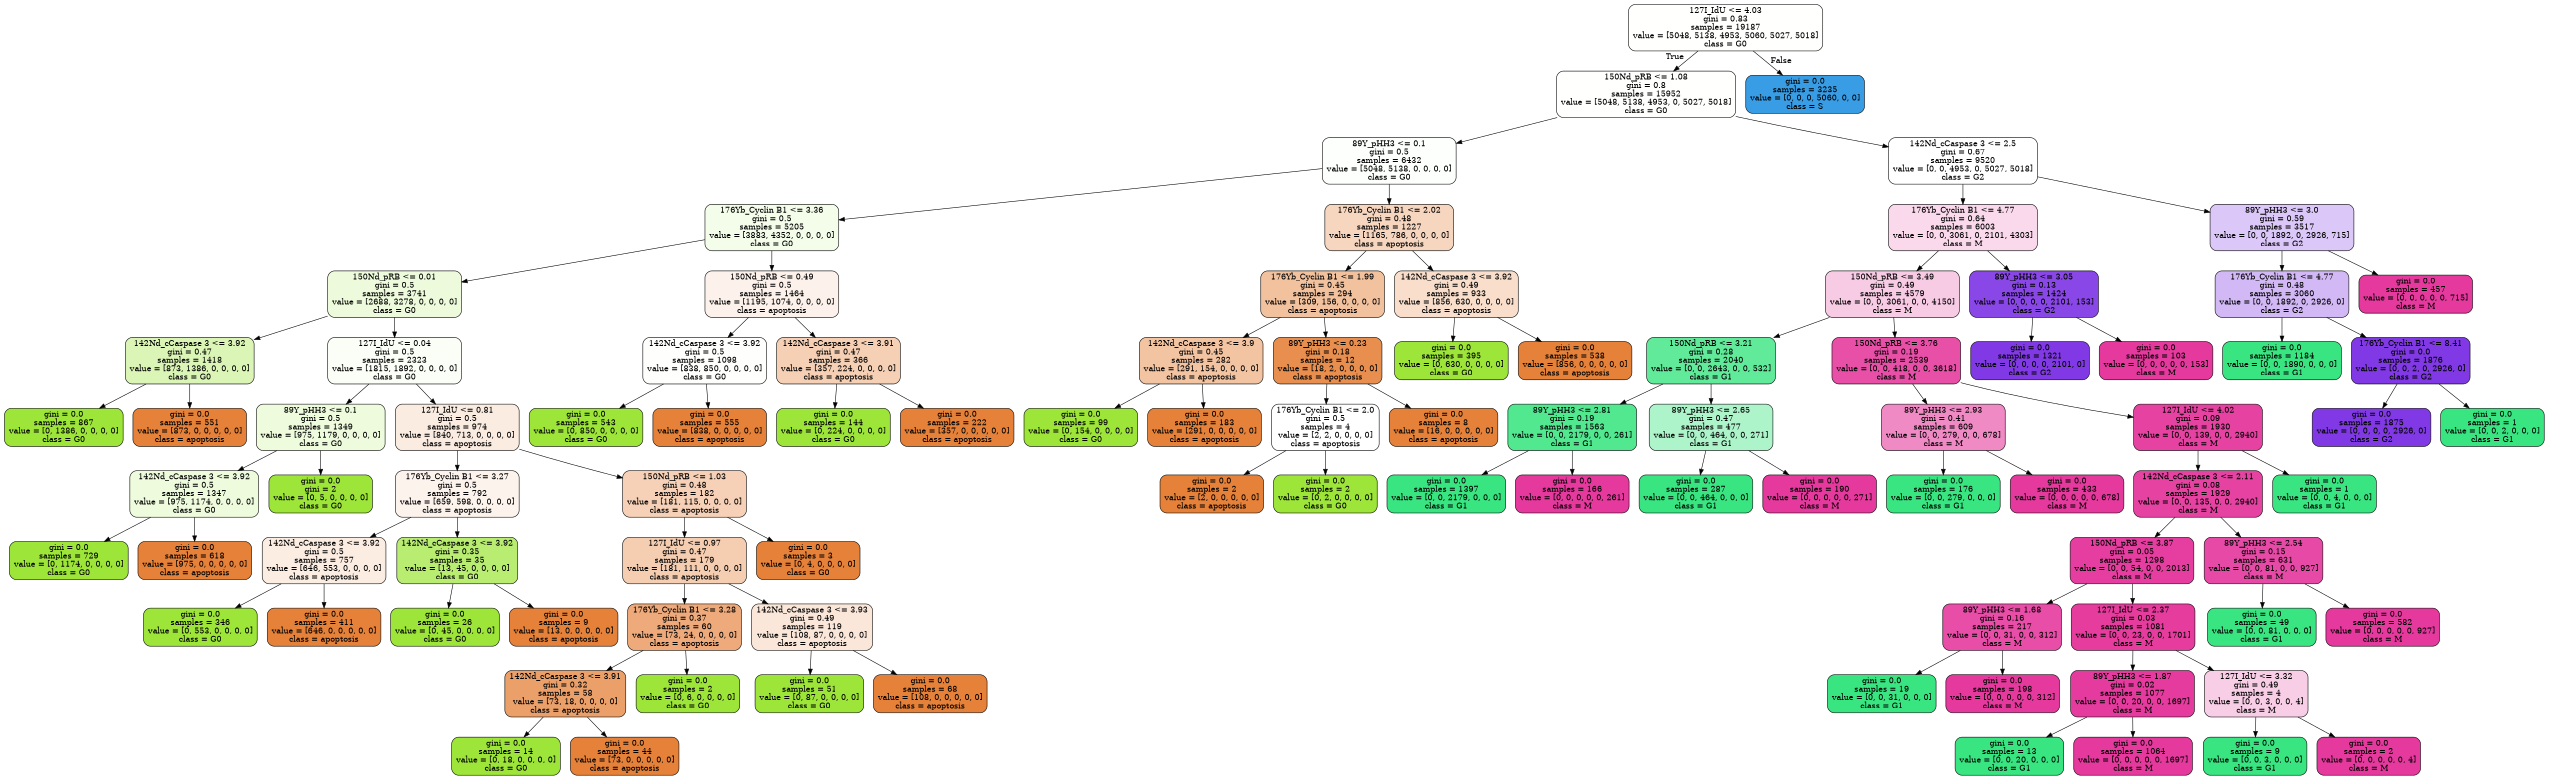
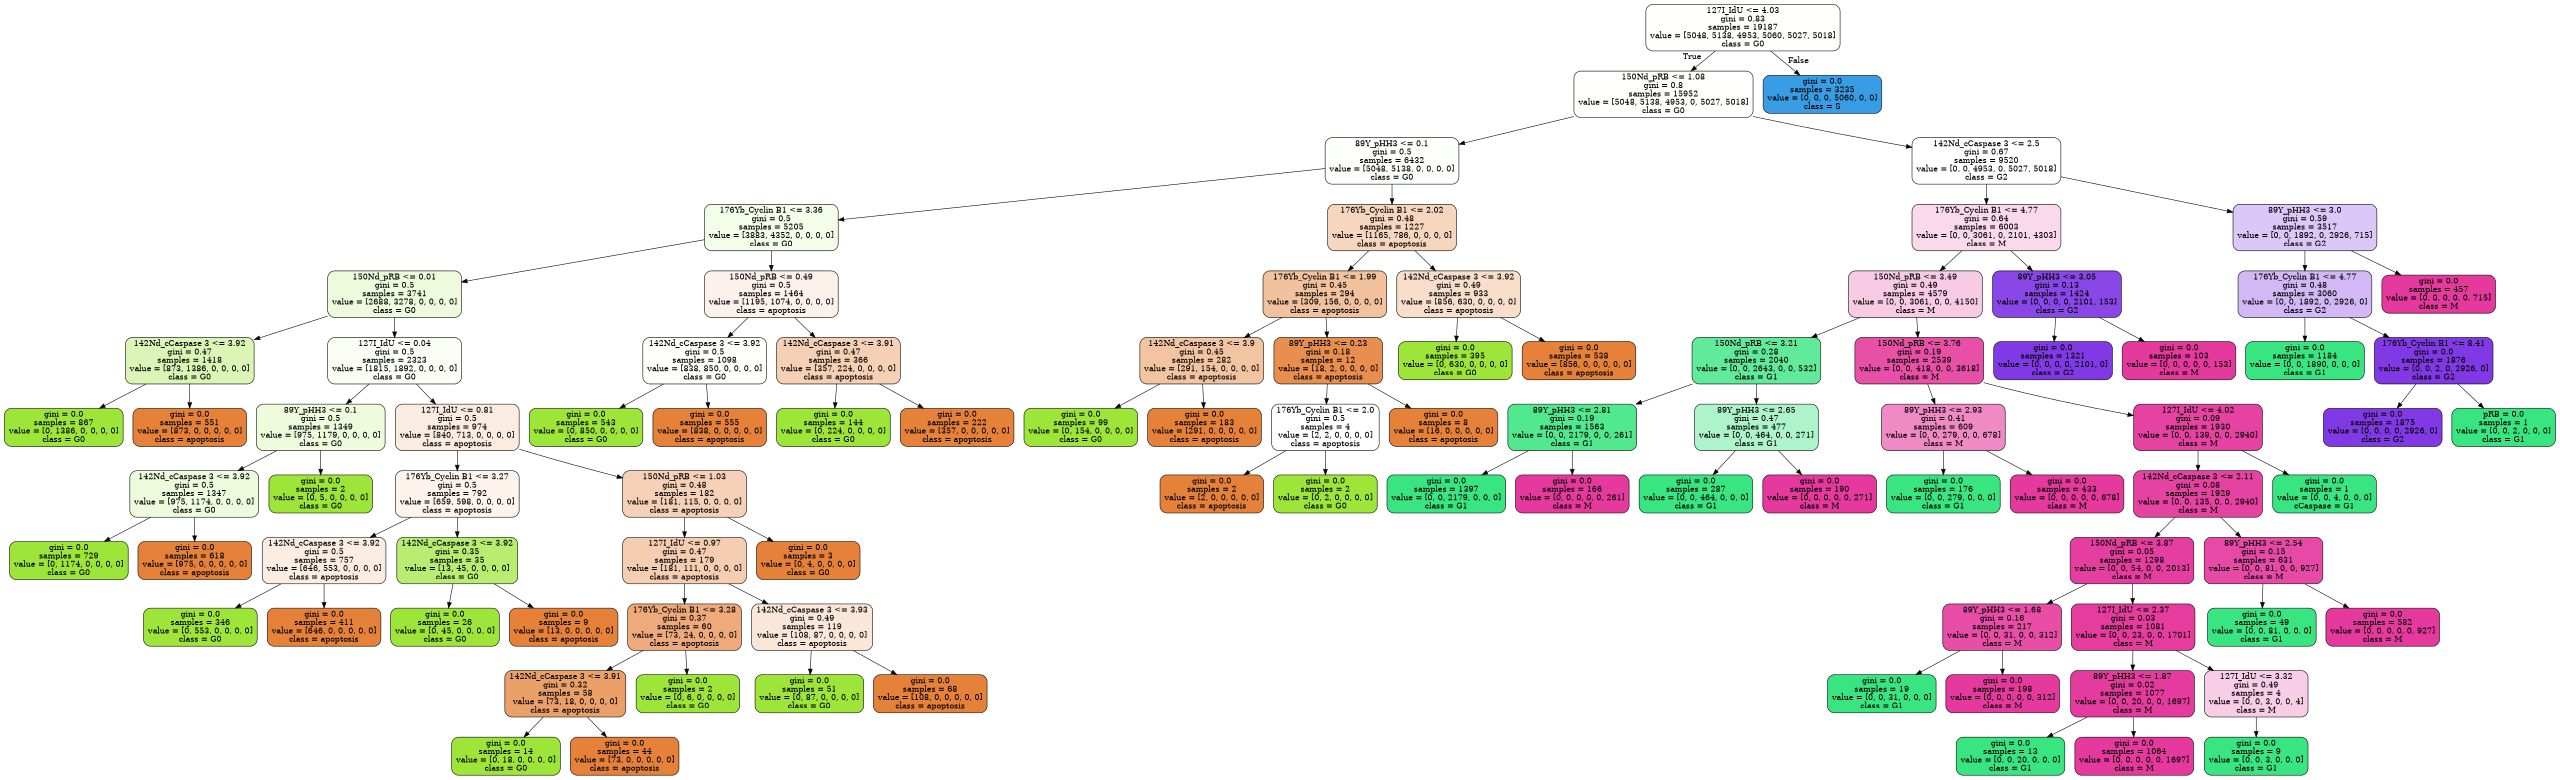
node "gini = 0.0 samples = 1 value = [0, 0, 2, 0, 0, 0] class = G1": label "gini = 0.0 samples = 1 value = [0, 0, 2, 0, 0, 0] class = G1" -> "pRB = 0.0 samples = 1 value = [0, 0, 2, 0, 0, 0] class = G1"
node "gini = 0.0 gini = 2 value = [0, 5, 0, 0, 0, 0] class = G0": label "gini = 0.0 gini = 2 value = [0, 5, 0, 0, 0, 0] class = G0" -> "gini = 0.0 samples = 2 value = [0, 5, 0, 0, 0, 0] class = G0"
node "gini = 0.0 samples = 1 value = [0, 0, 4, 0, 0, 0] class = G1": label "gini = 0.0 samples = 1 value = [0, 0, 4, 0, 0, 0] class = G1" -> "gini = 0.0 samples = 1 value = [0, 0, 4, 0, 0, 0] cCaspase = G1"
node "gini = 0.0 samples = 2 value = [0, 0, 0, 0, 0, 4] class = M": removed
